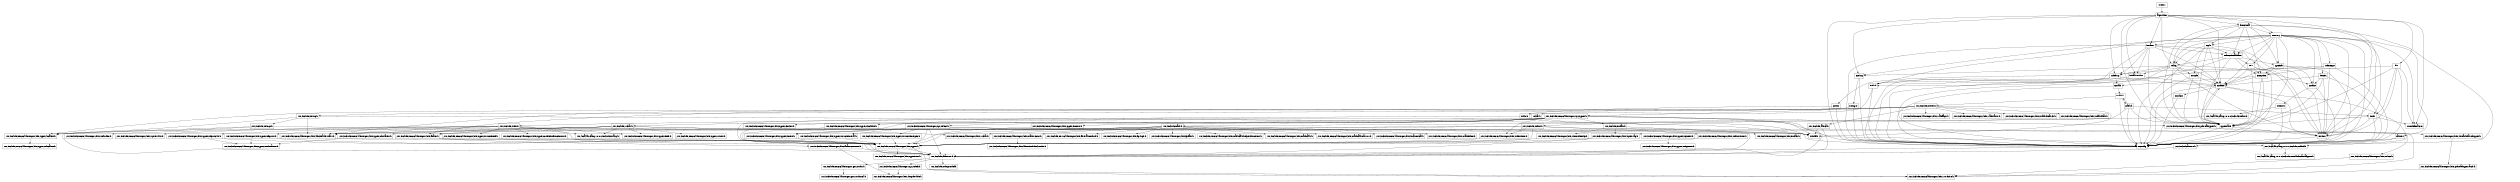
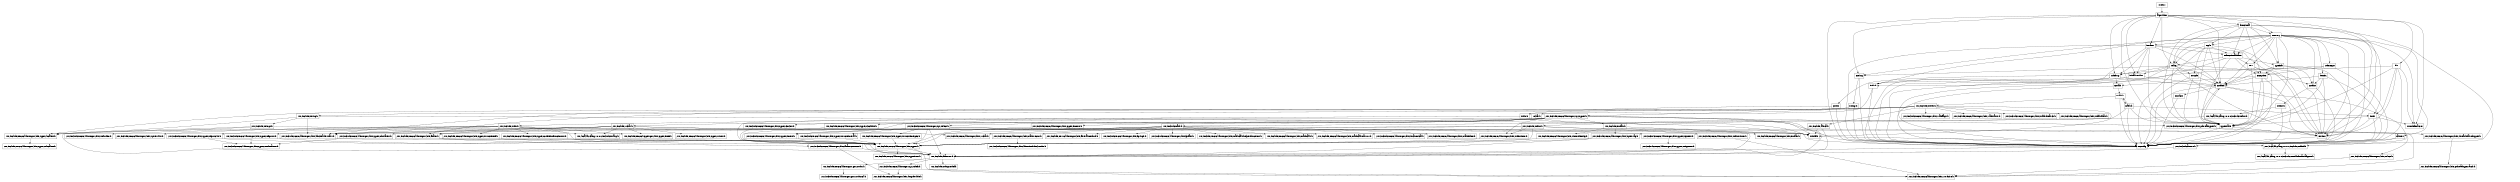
edge "stdexcept" -> "version": now "exception" -> "version"
node "/usr/include/x86_64-linux-gnu/bits/types/FILE.h": label "/usr/include/x86_64-linux-gnu/bits/types/FILE.h" -> "/usr/include/x86_64-types-gnu/bits/types/FILE.h"
edge "/usr/include/x86_64-linux-gnu/bits/stdint-uintn.h" -> "/usr/include/x86_64-linux-gnu/bits/types.h": now "/usr/include/x86_64-linux-gnu/bits/stdint-uintn.h" -> "/usr/include/x86_64-linux-gnu/bits/wordsize.h"
